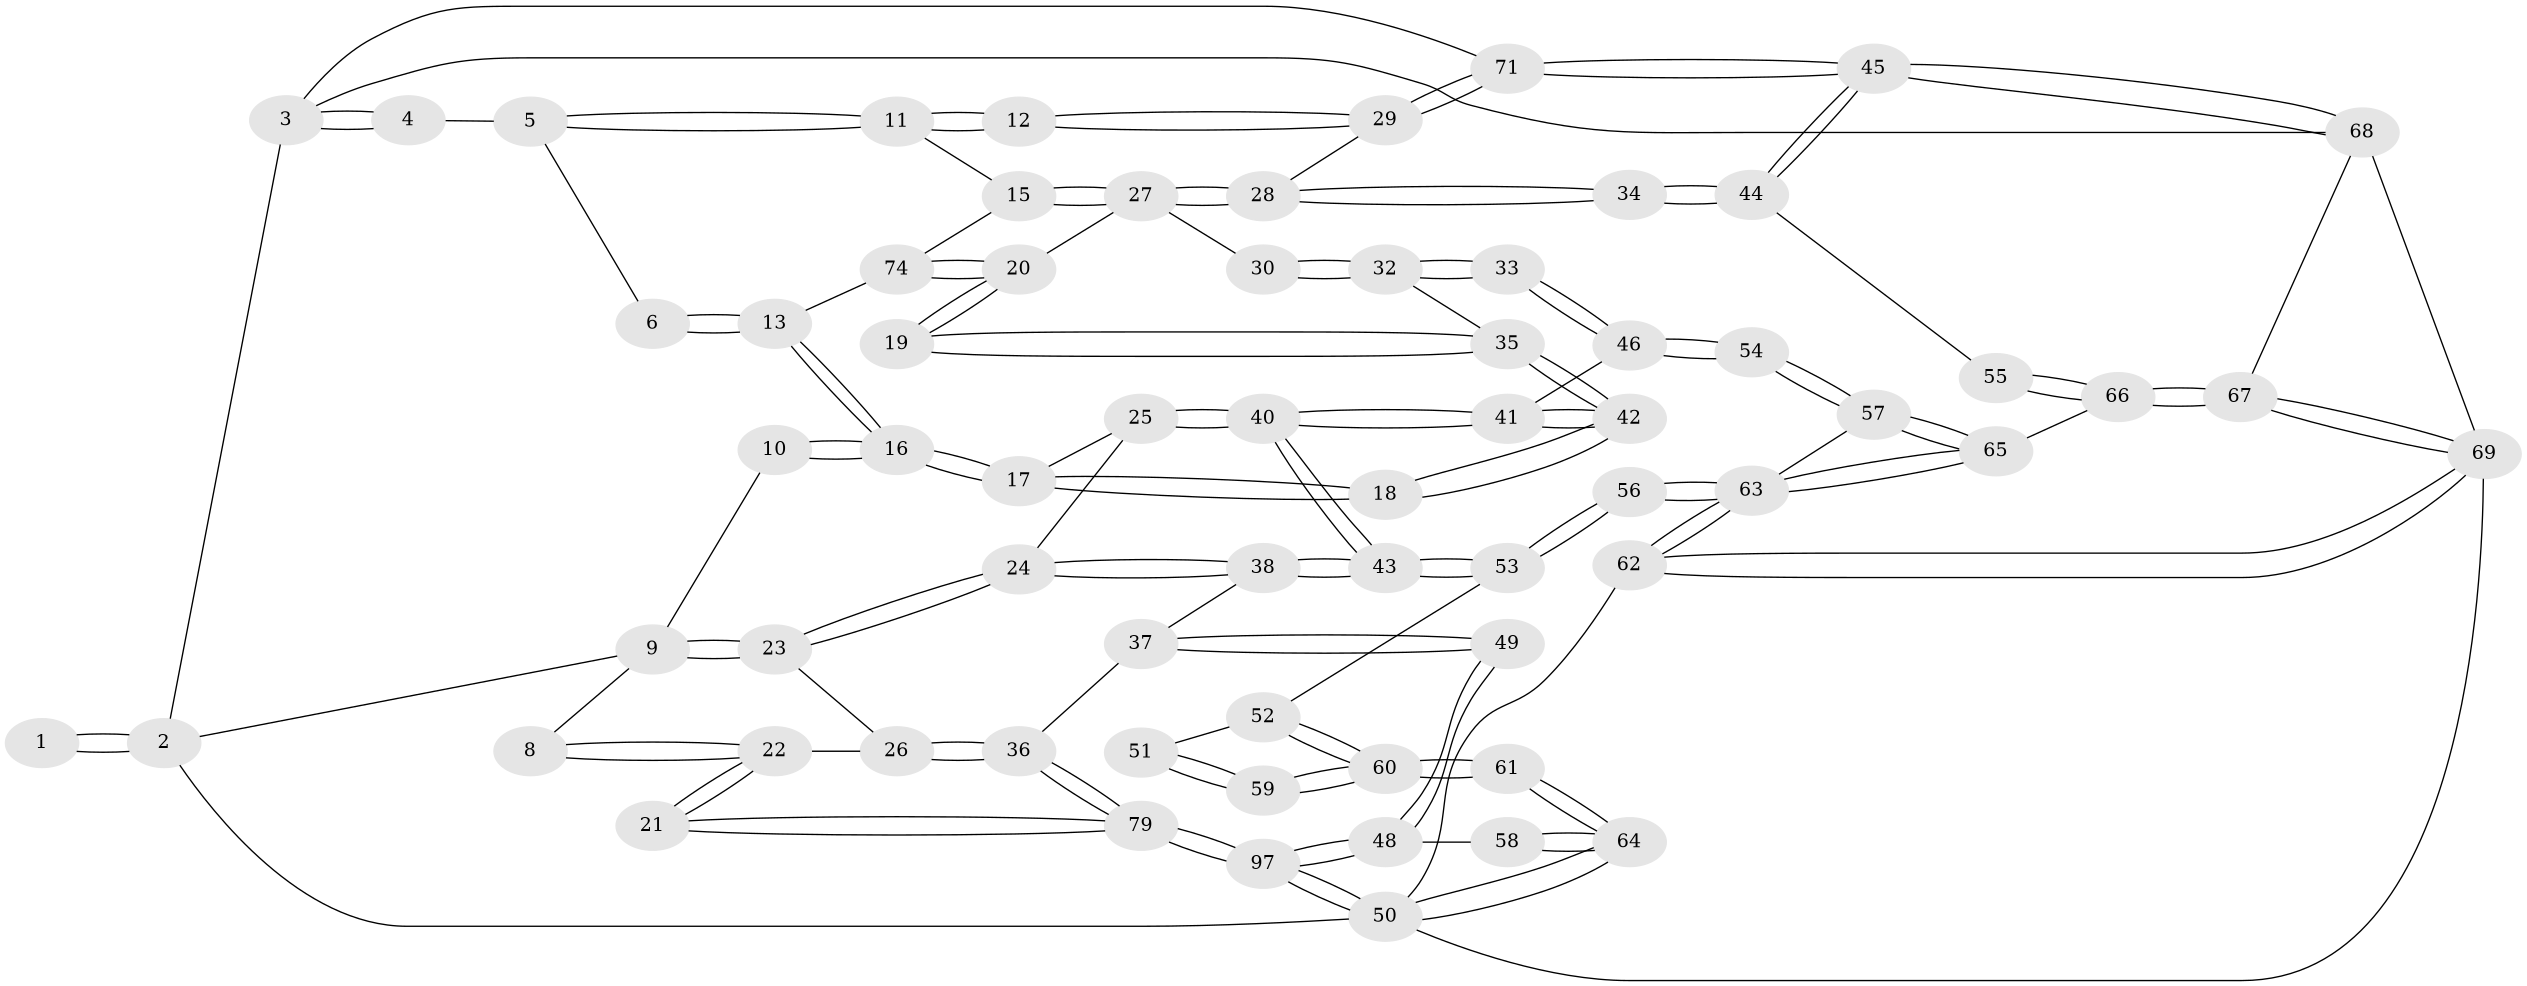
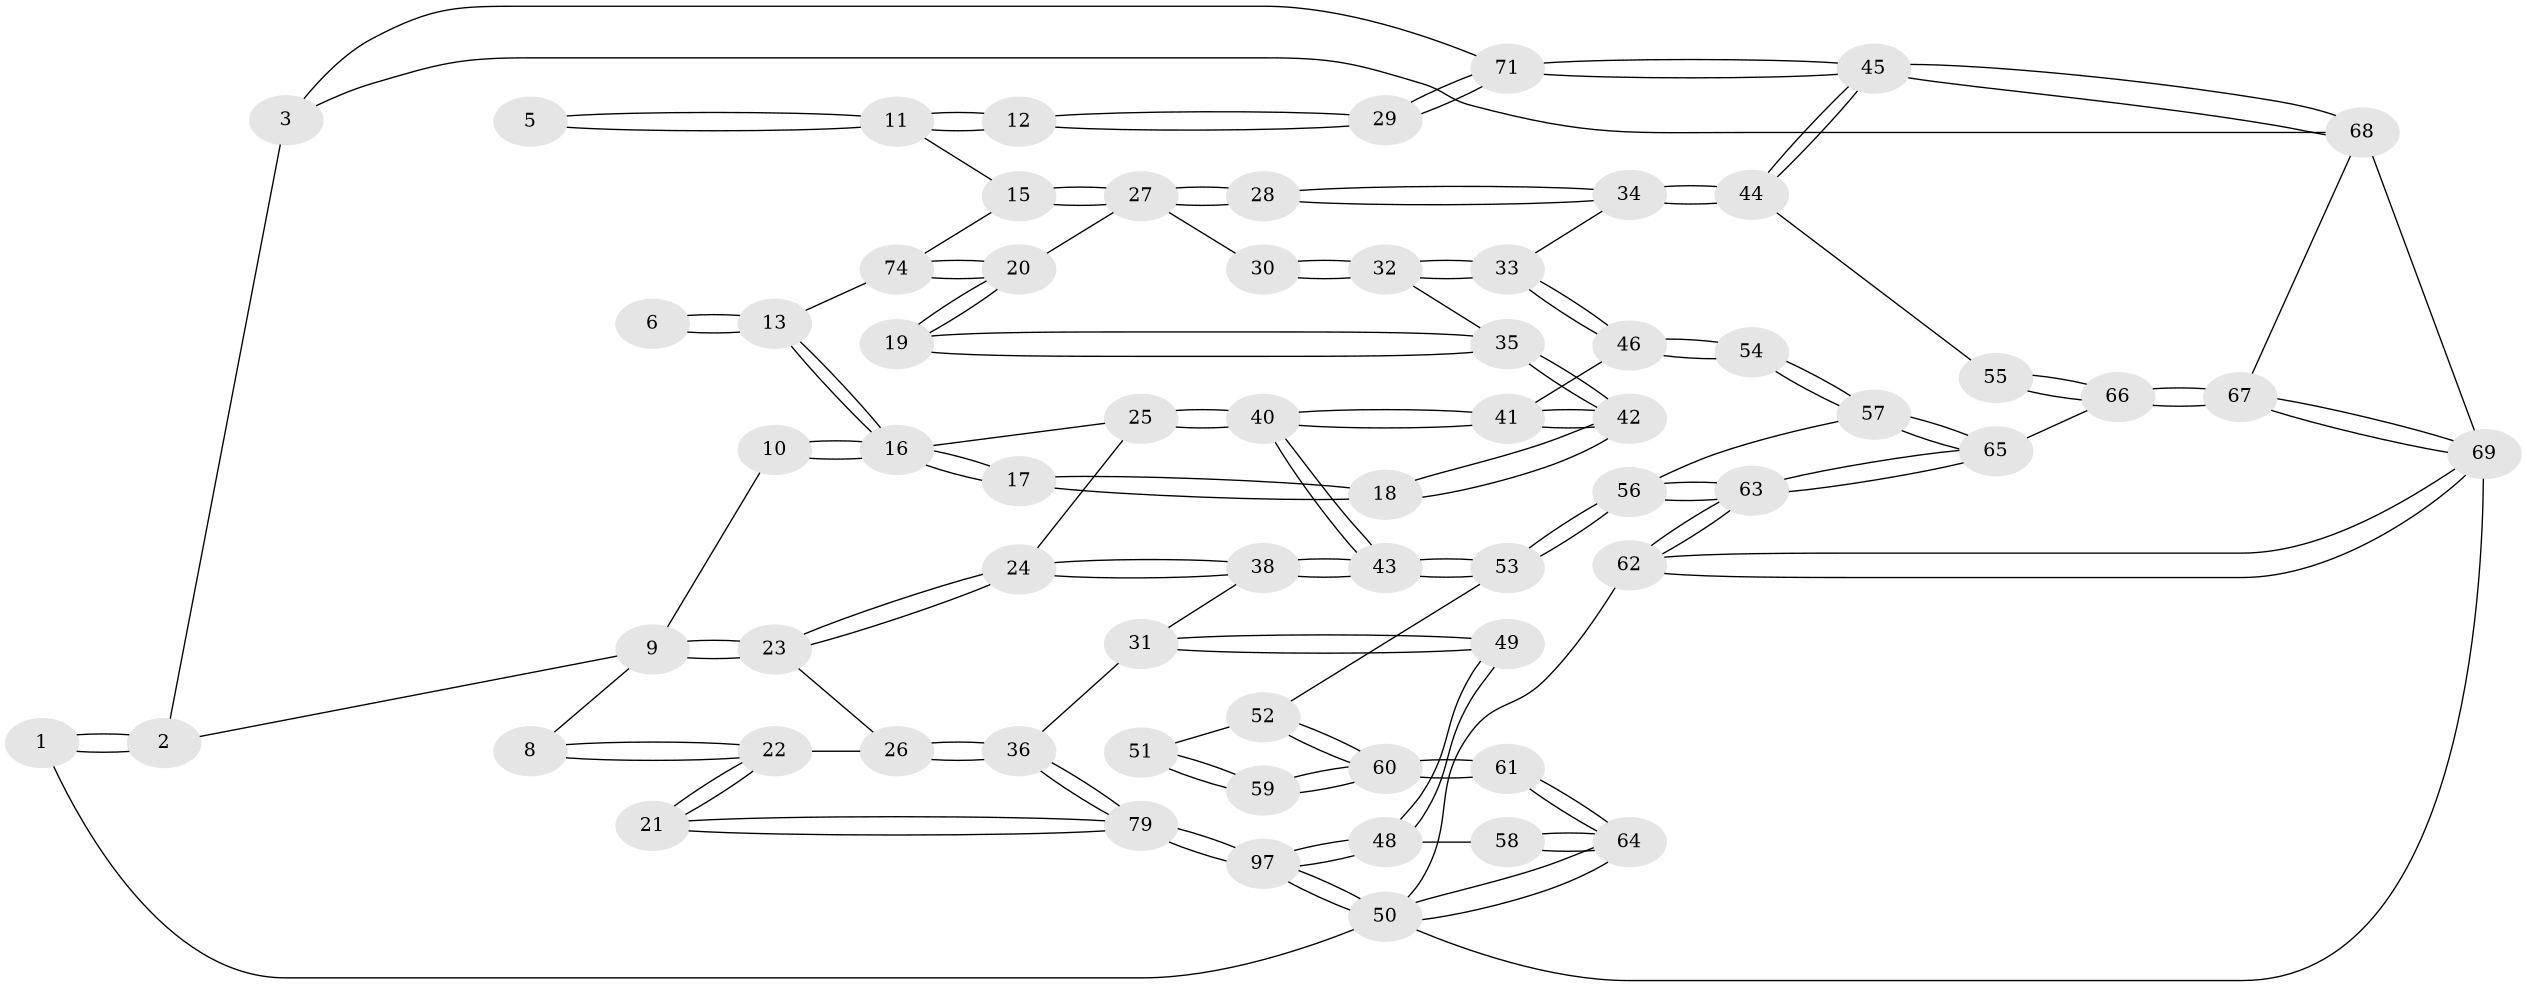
node "4": removed
edge "29" -- "28": removed
edge "5" -- "6": removed
edge "34" -- "33": added
edge "25" -- "17": now "25" -- "16"
edge "57" -- "63": now "57" -- "56"
node "37": label "37" -> "31"
edge "2" -- "50": now "1" -- "50"
